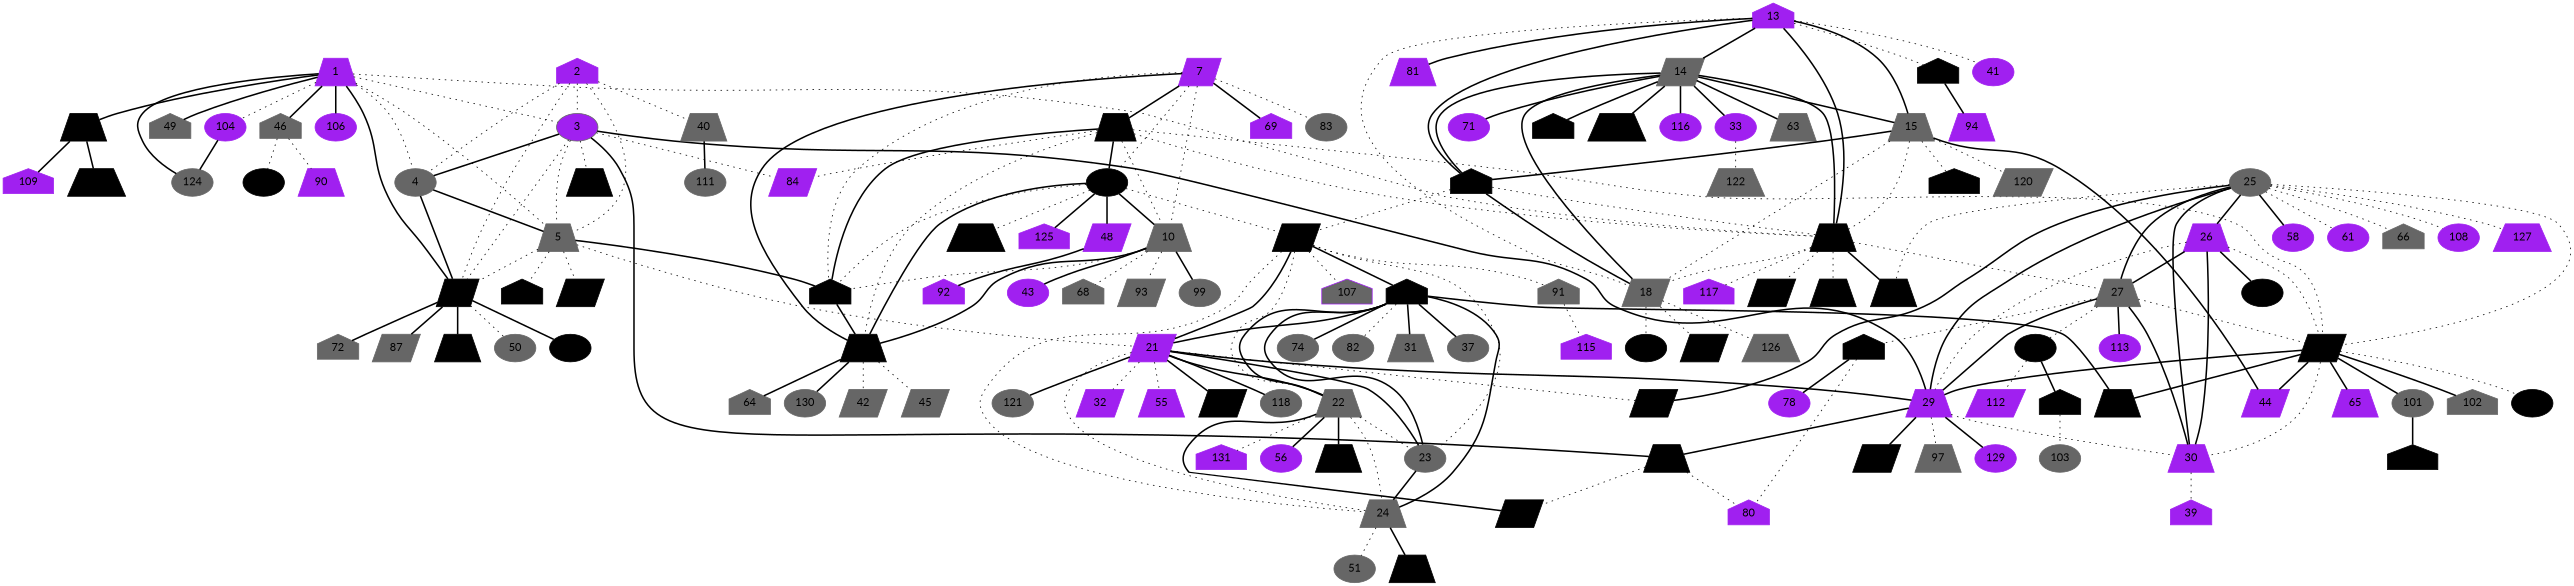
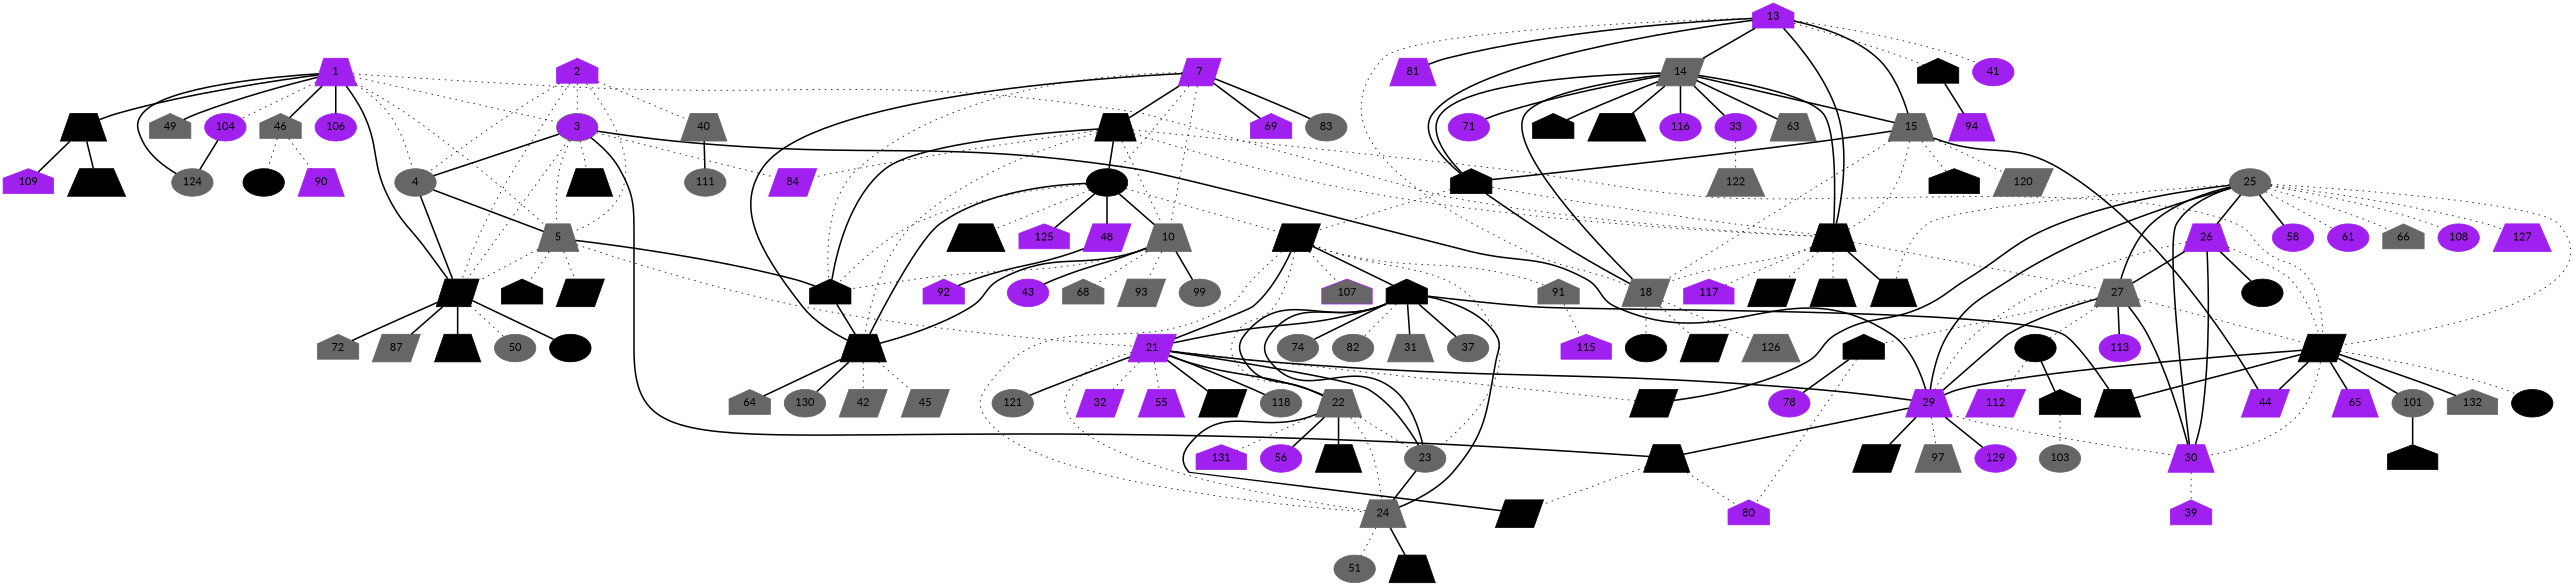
edge "7" -- "83": style dotted -> bold
node "102": label "102" -> "132"
